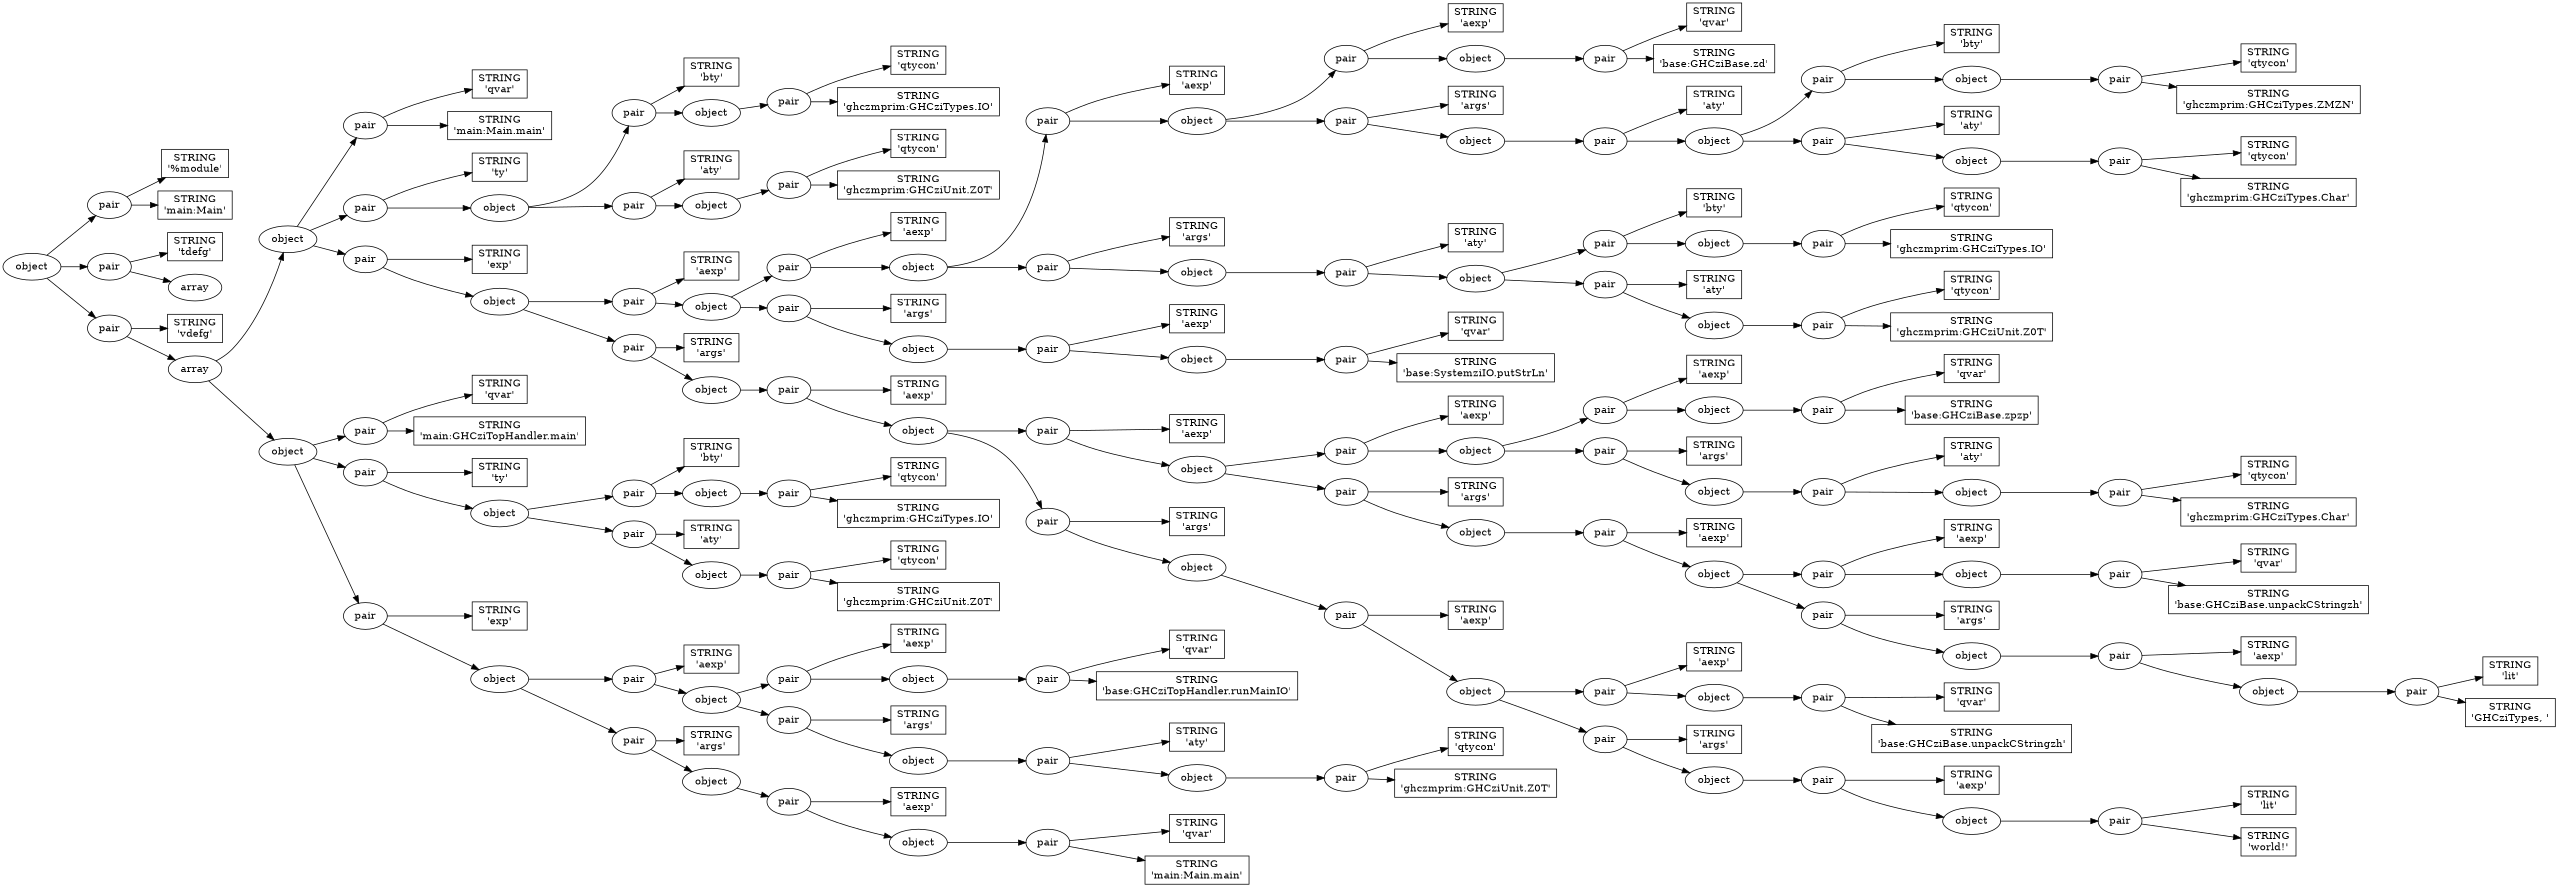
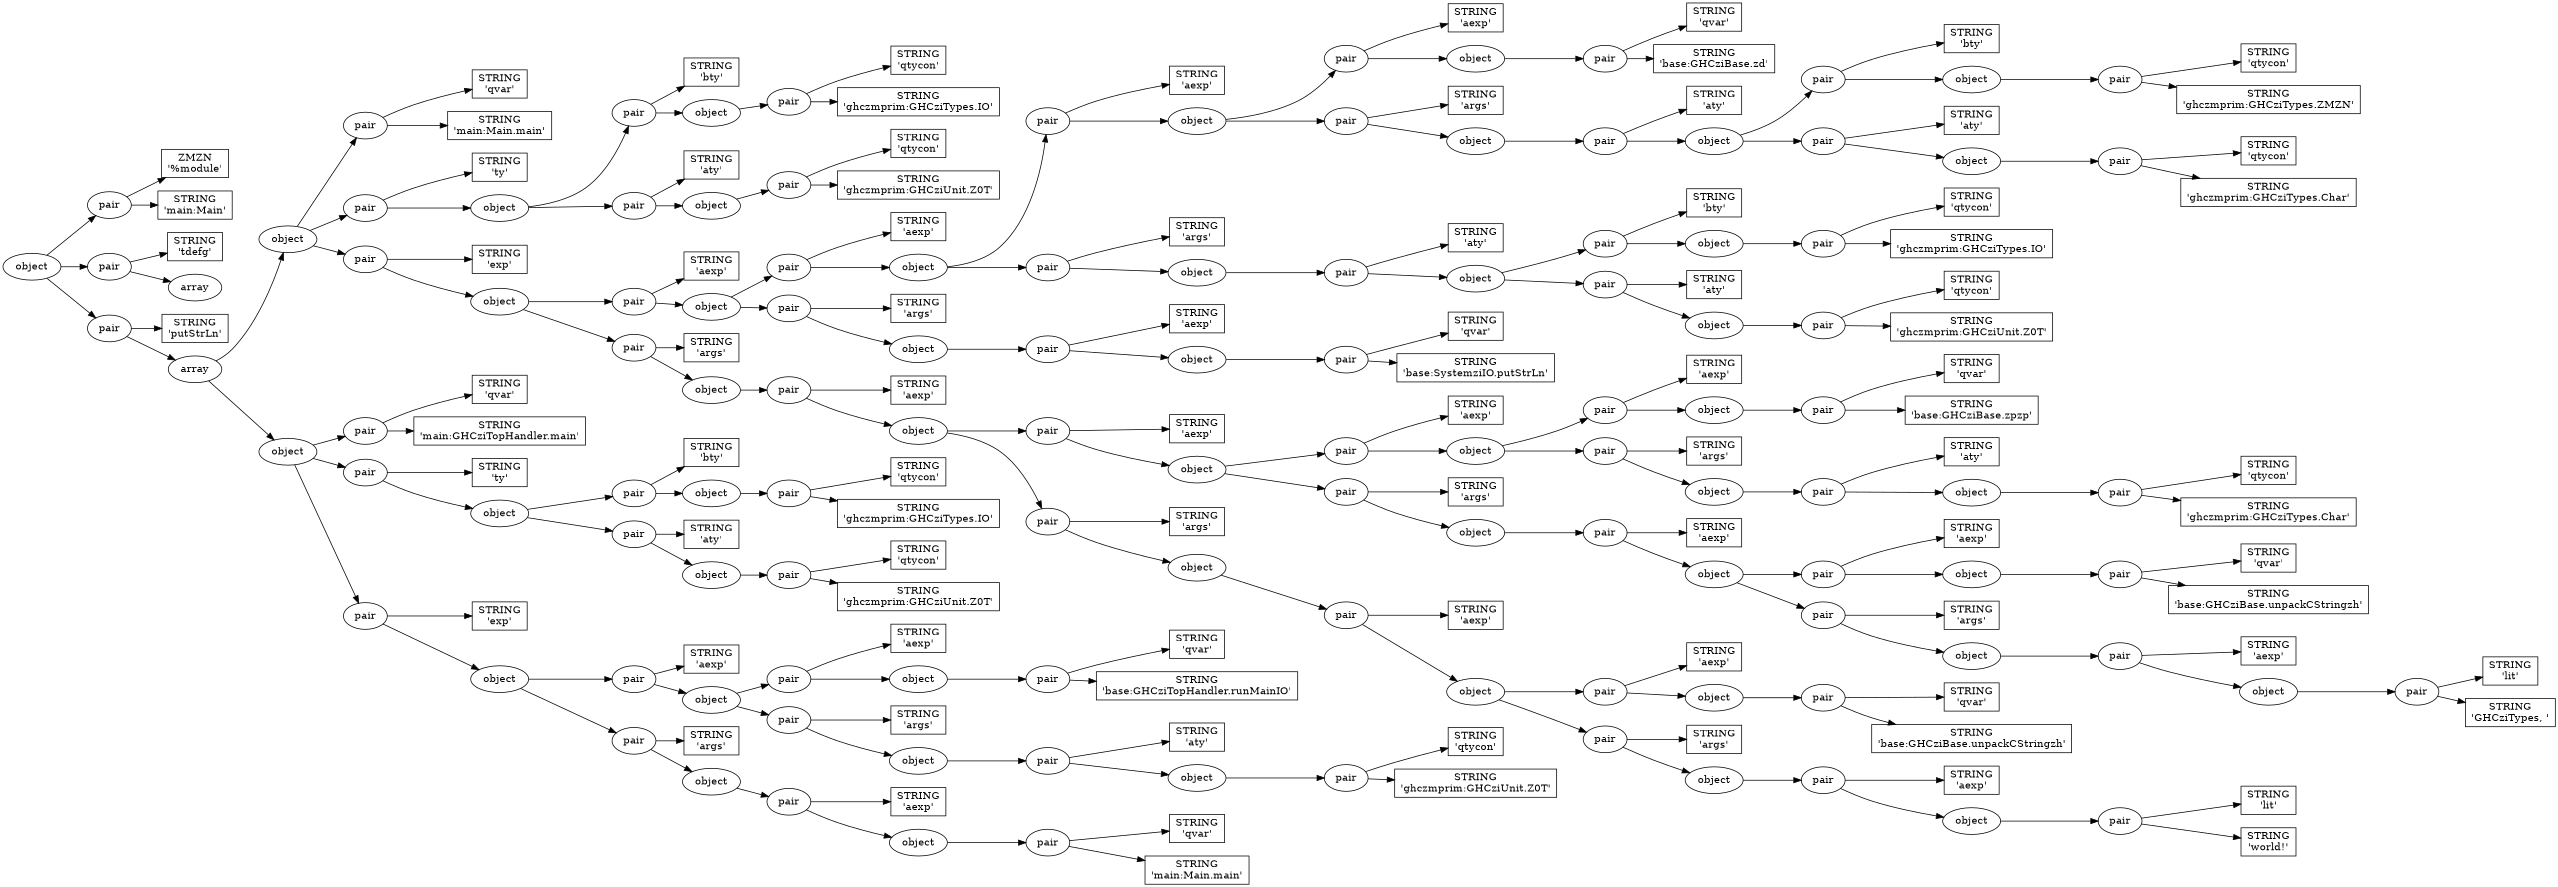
node "STRING '%module'": label "STRING '%module'" -> "ZMZN '%module'"
node "STRING 'vdefg'": label "STRING 'vdefg'" -> "STRING 'putStrLn'"
